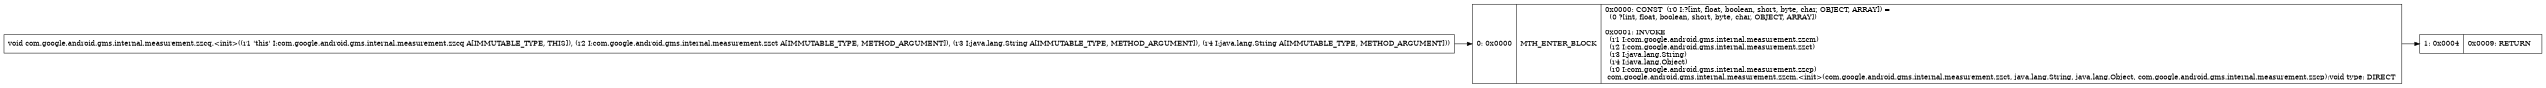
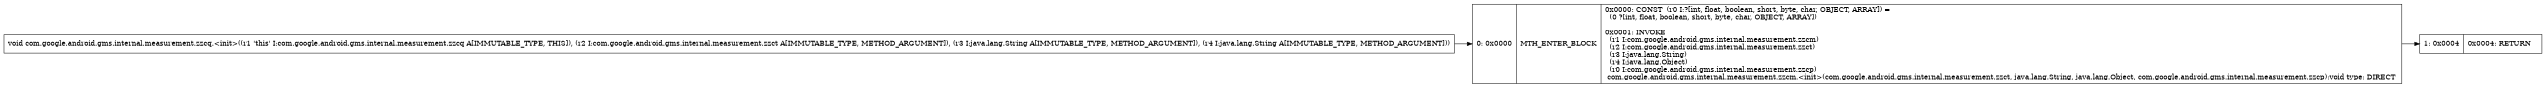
node "1: 0x0004": text "0x0009: RETURN" -> "0x0004: RETURN"
